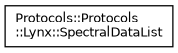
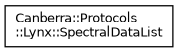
node "Protocols::Protocols ::Lynx::SpectralDataList": label "Protocols::Protocols ::Lynx::SpectralDataList" -> "Canberra::Protocols ::Lynx::SpectralDataList"
